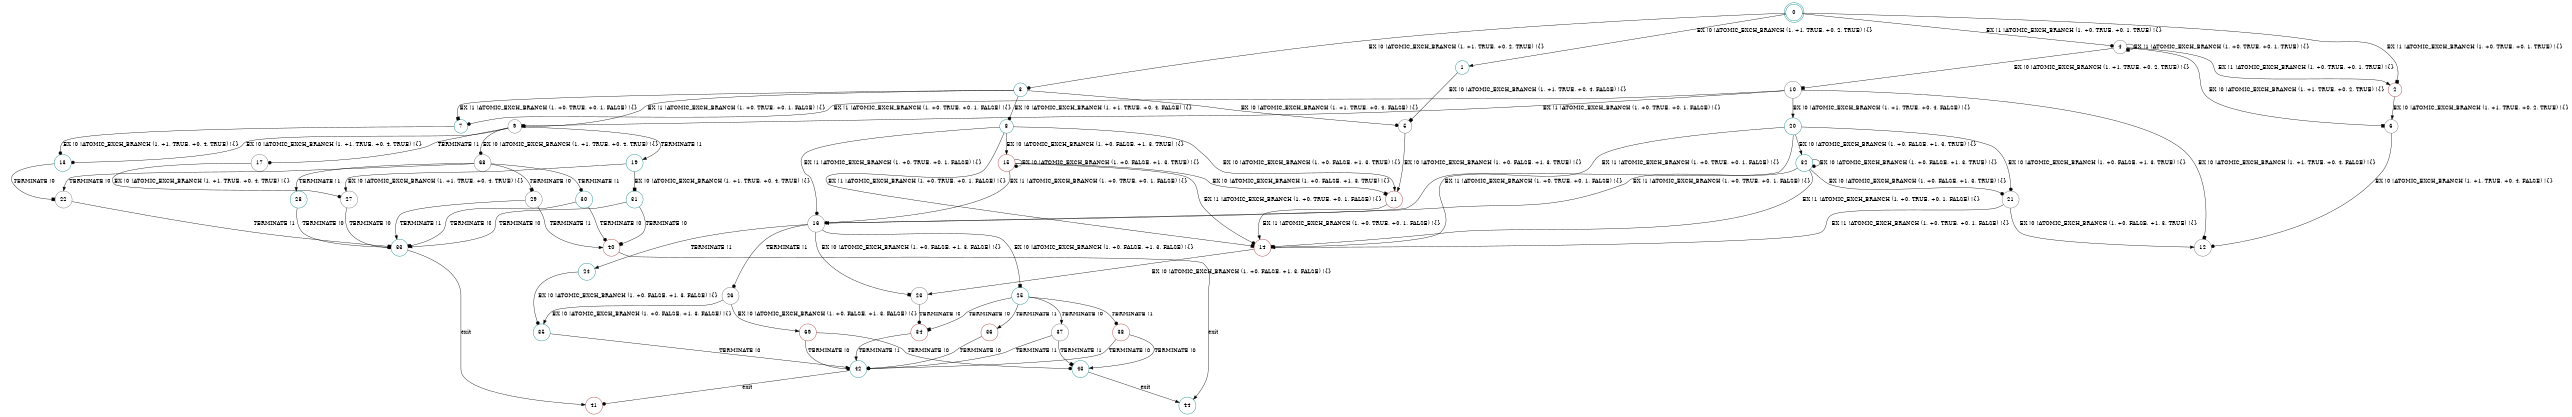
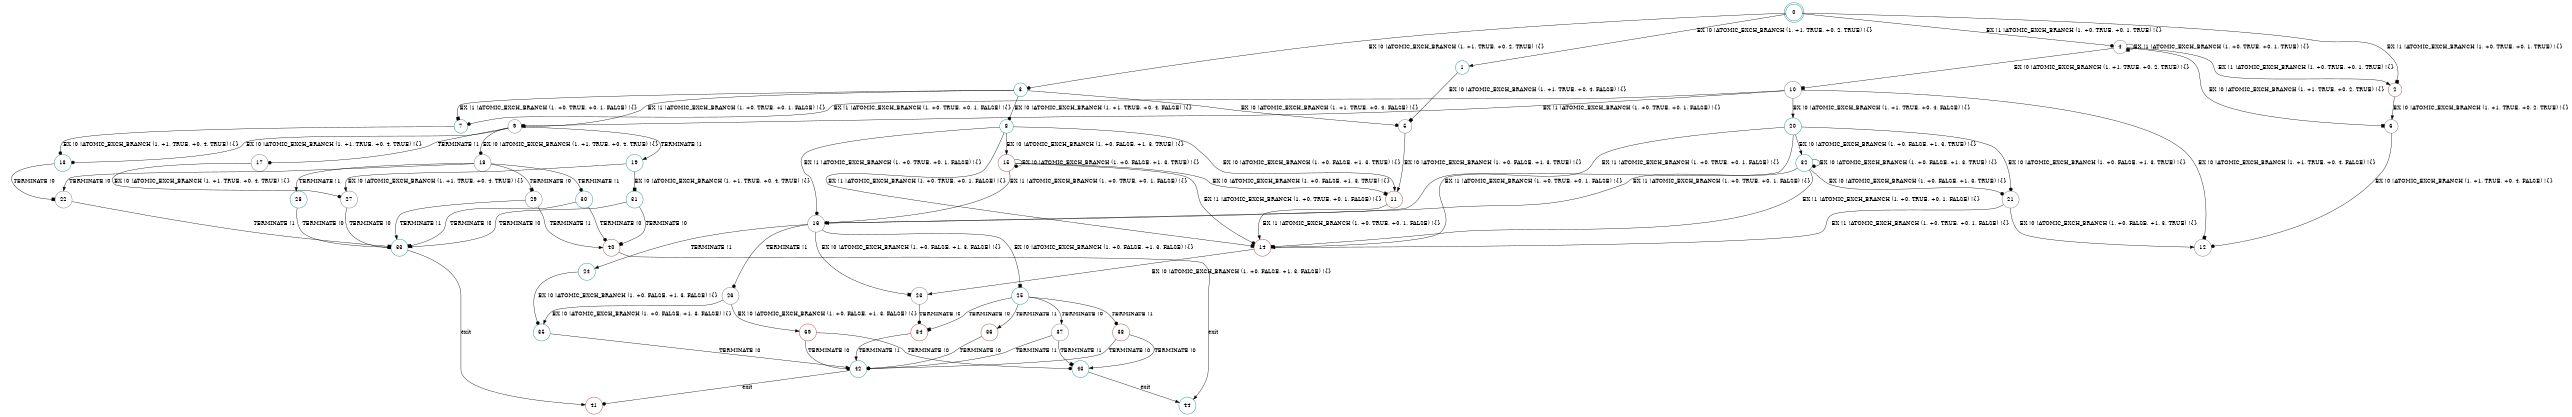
node "68": label "68" -> "18"
